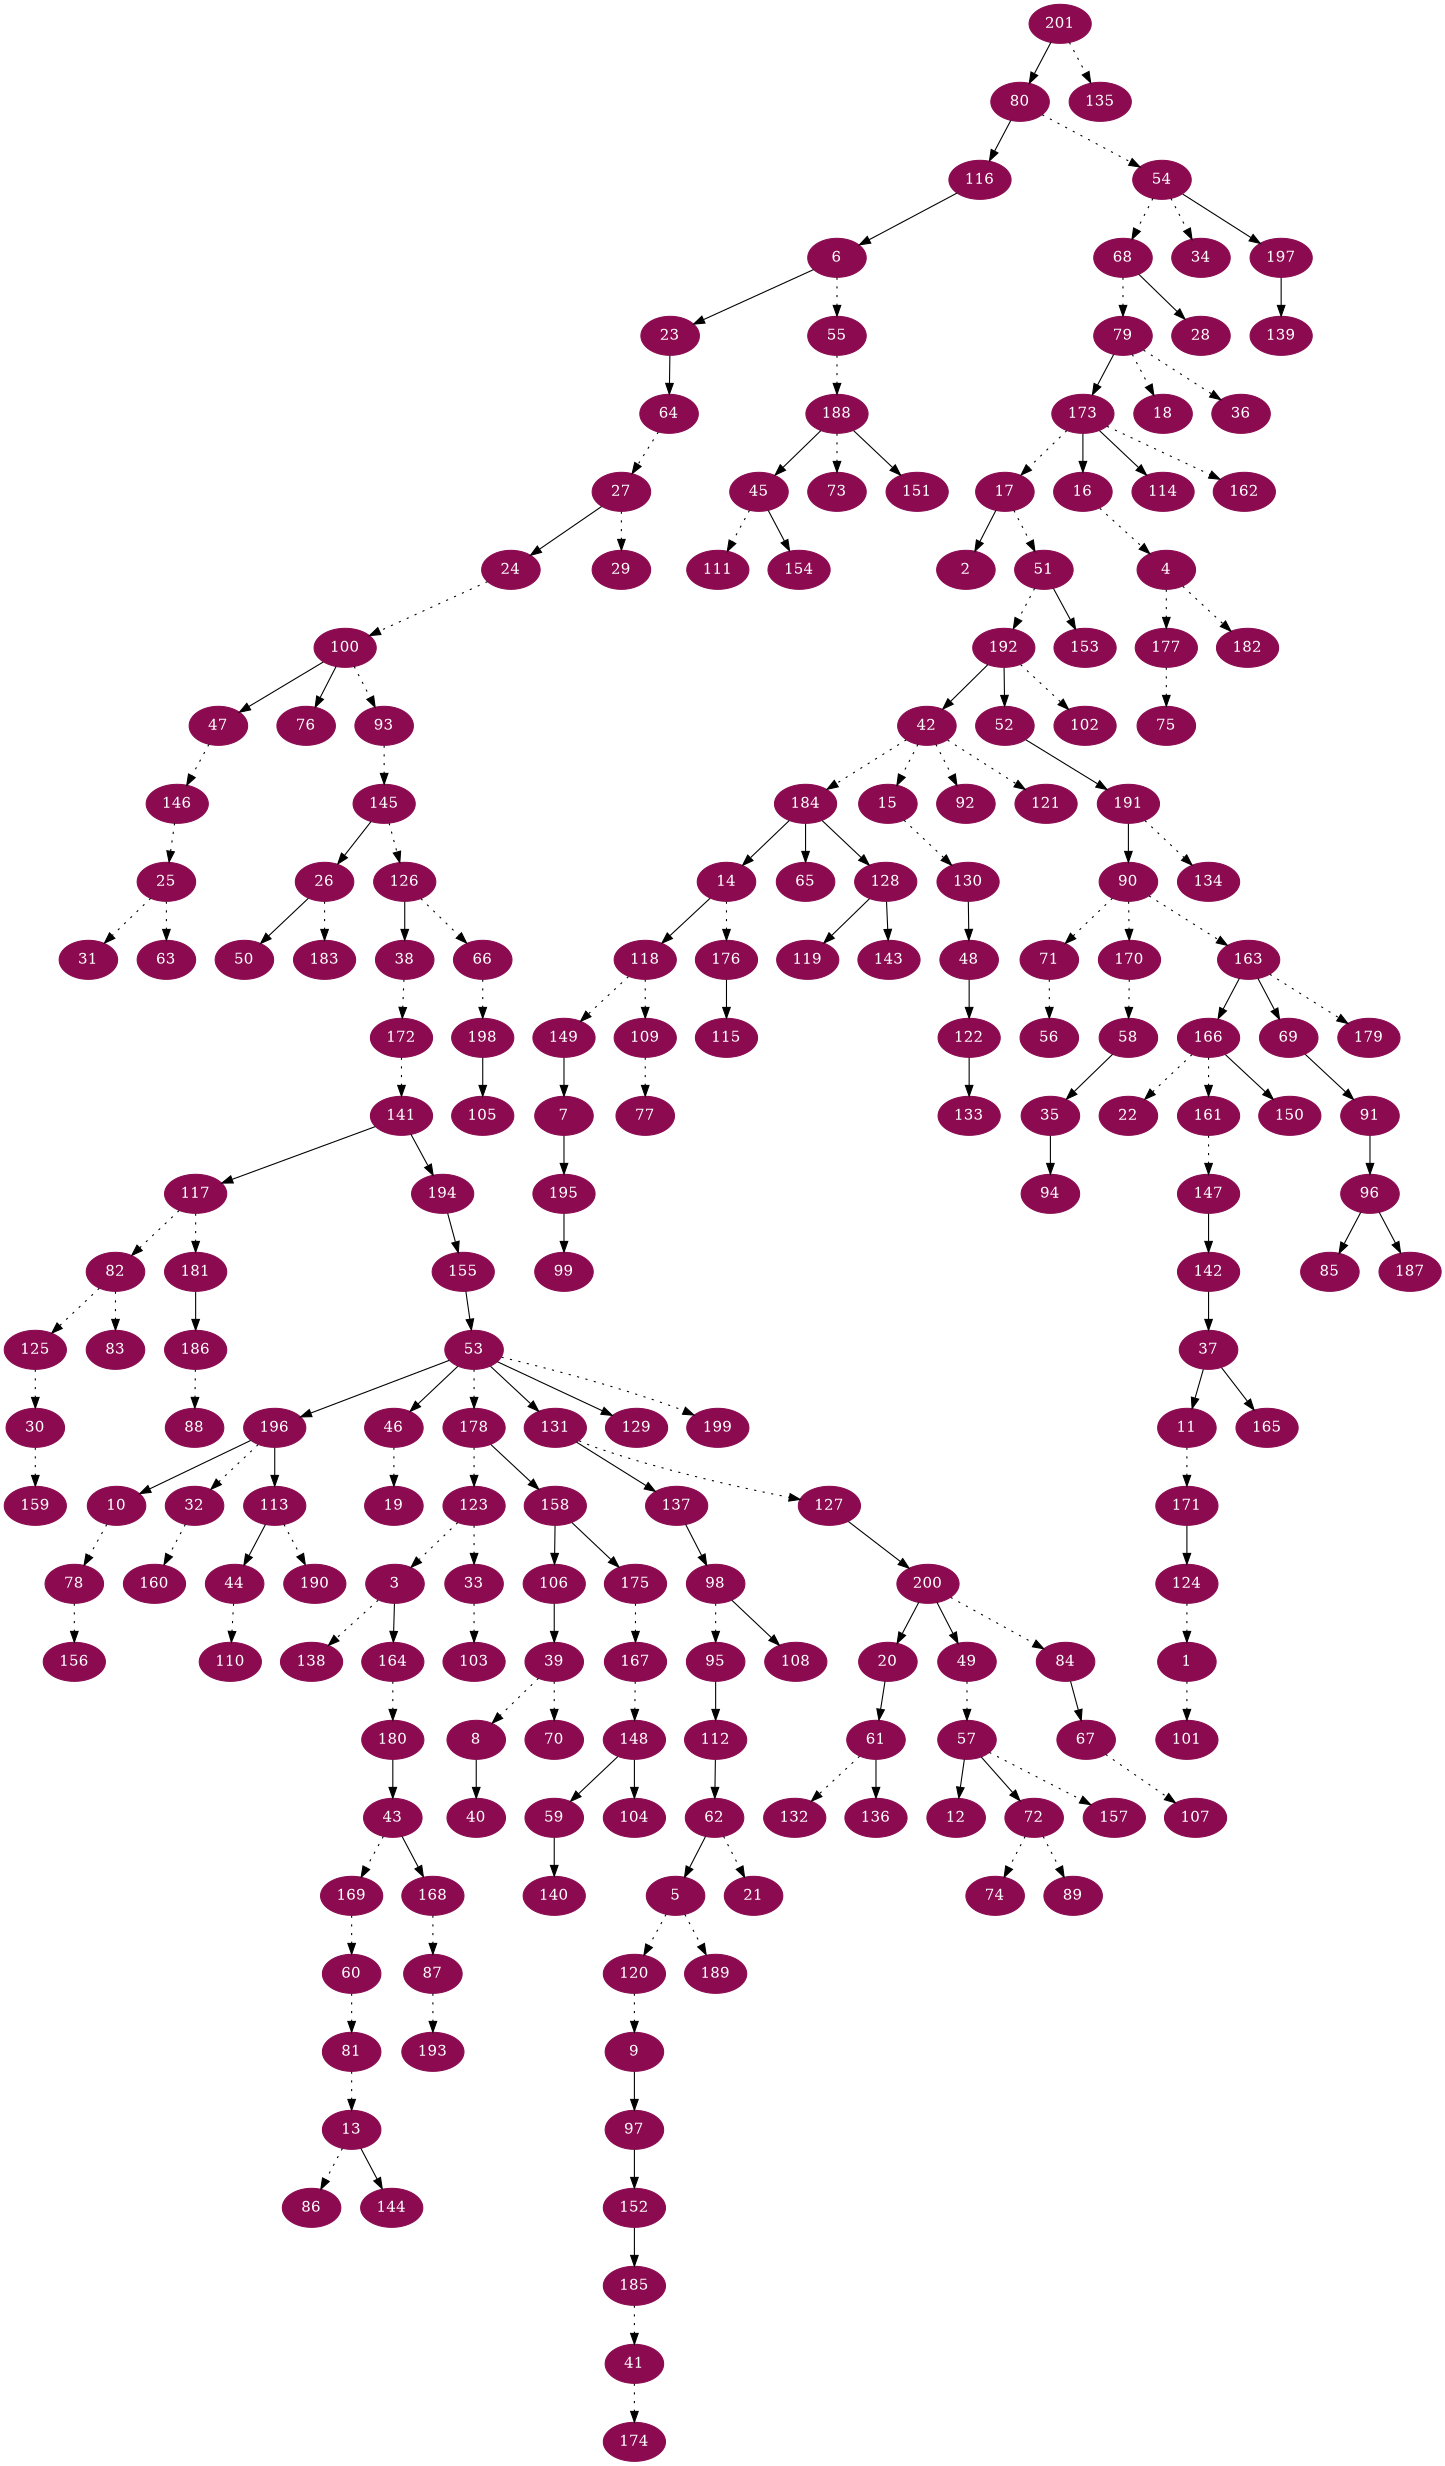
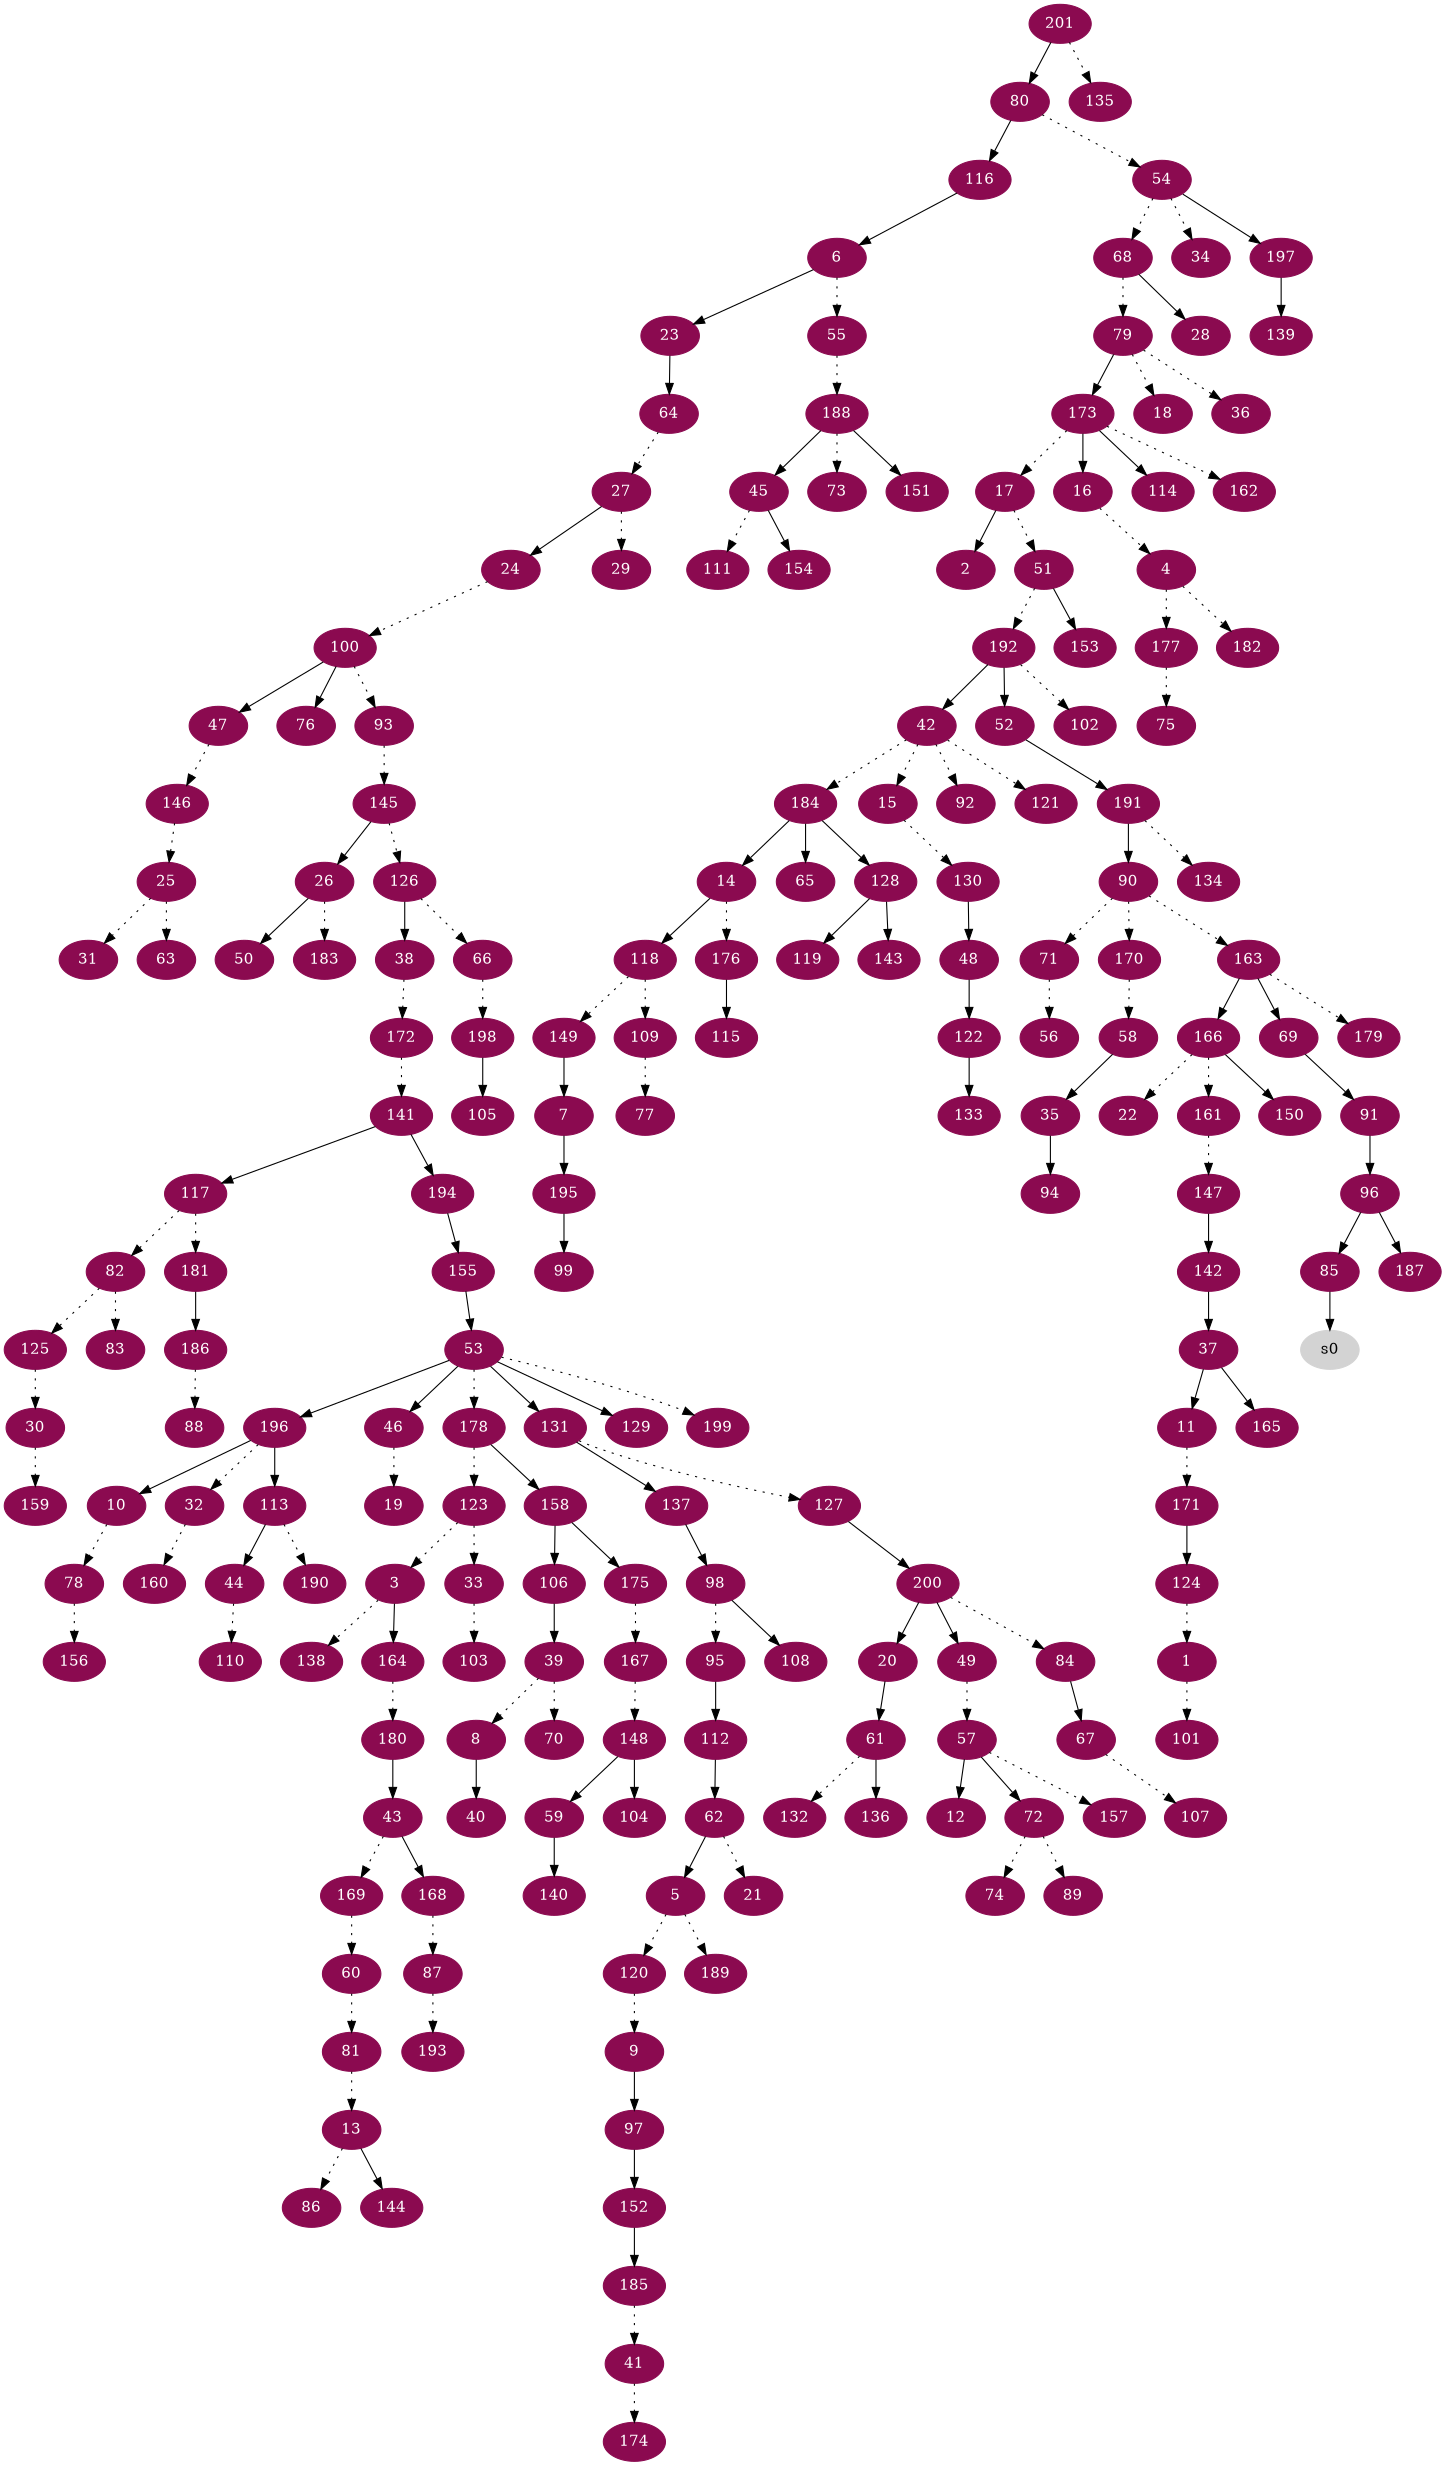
node "s0": added
